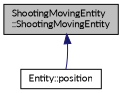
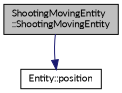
edge "Entity::position" -> "ShootingMovingEntity ::ShootingMovingEntity": reversed
